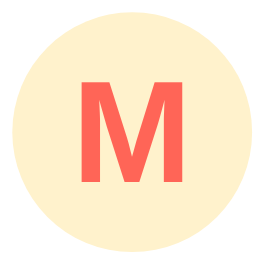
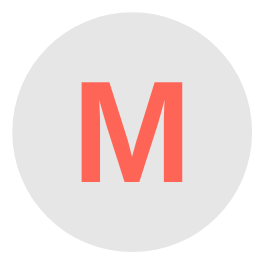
node "M": fillcolor #fff2cc -> #e6e6e6
